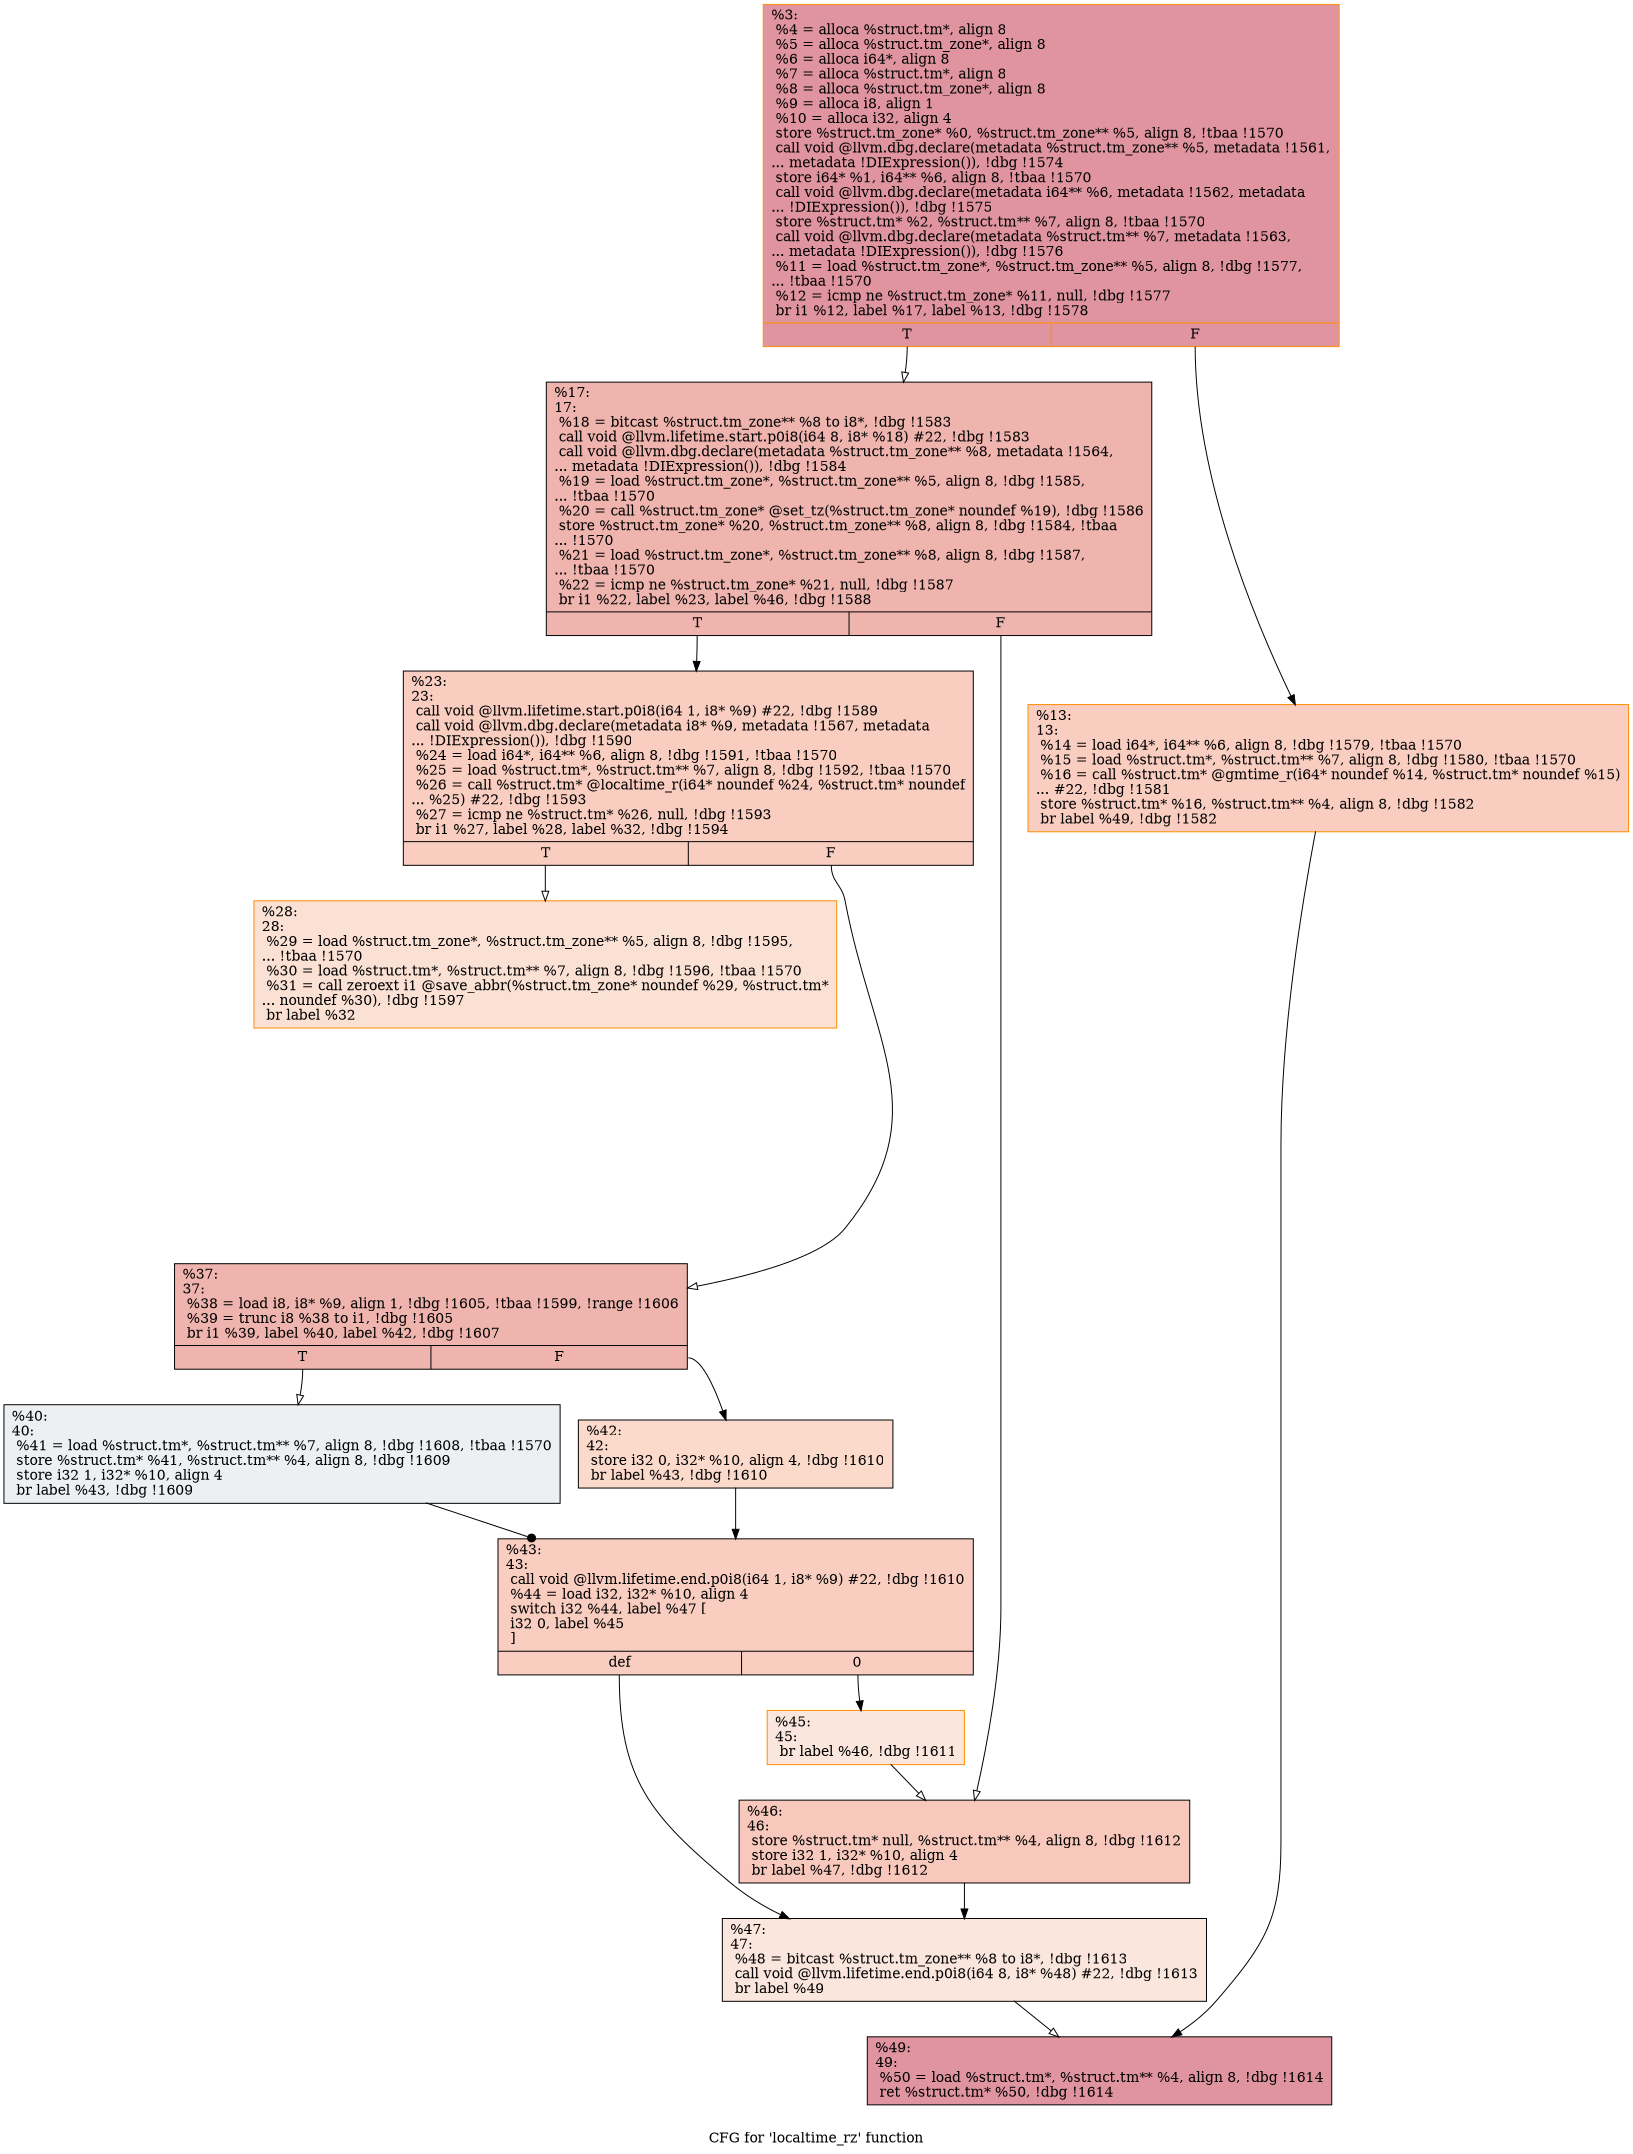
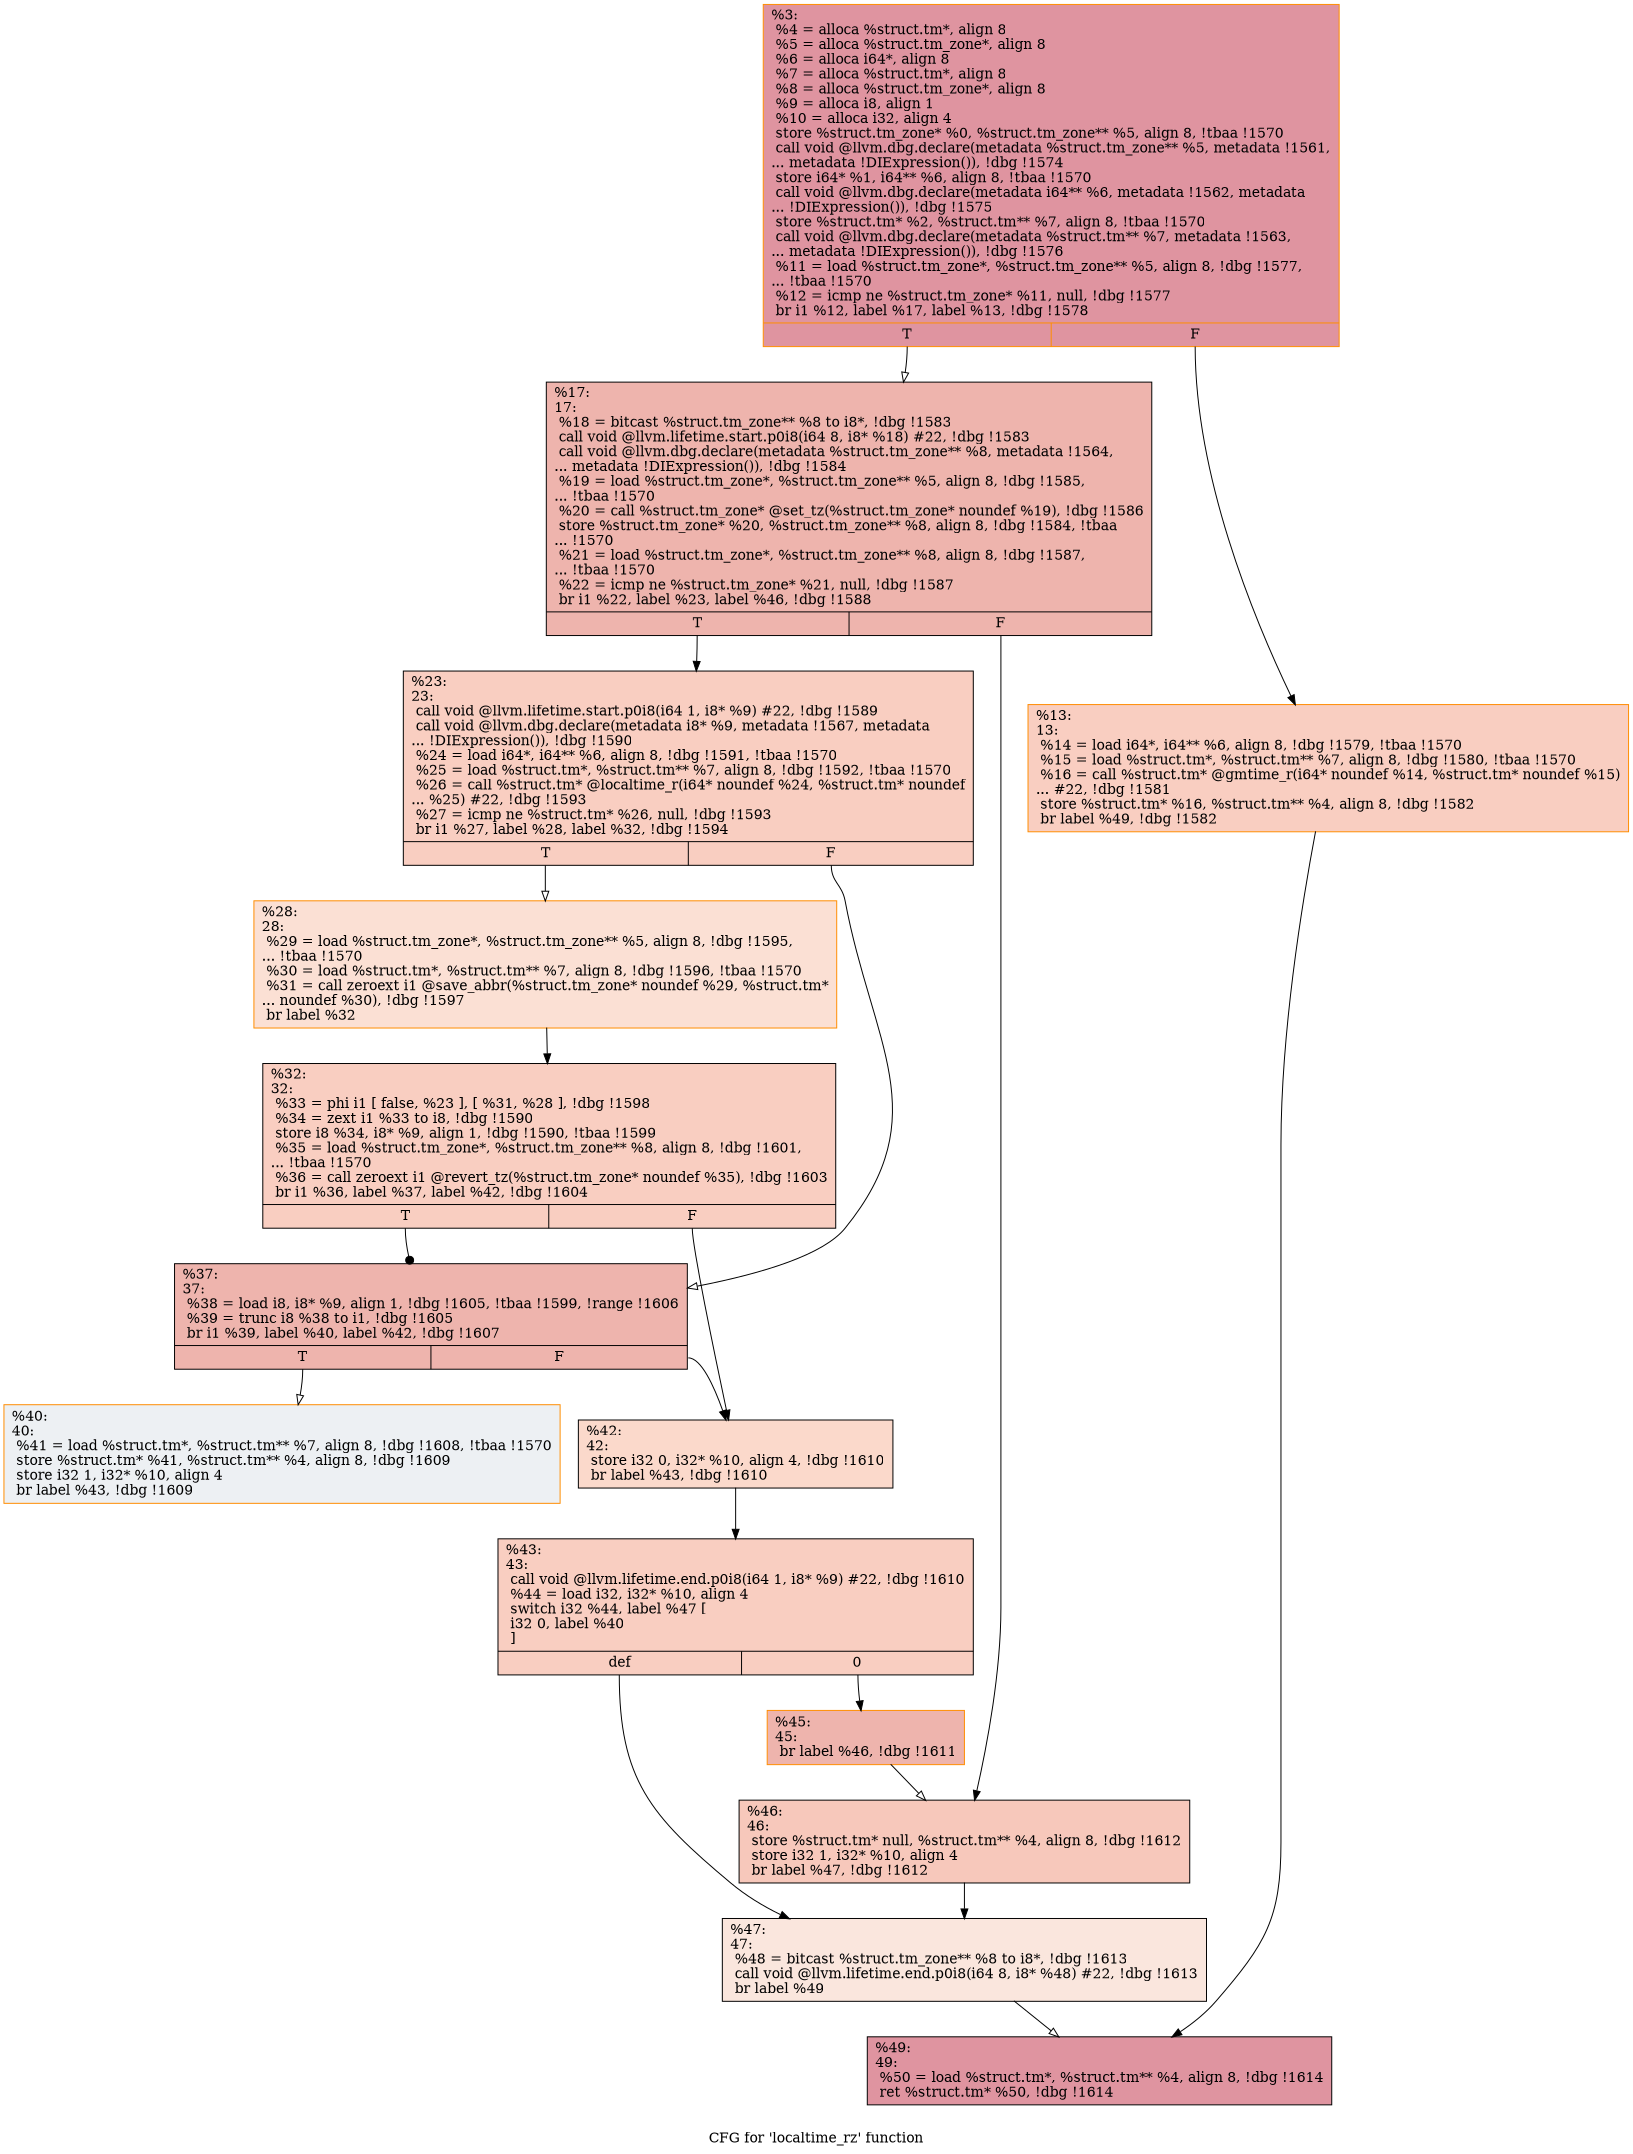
node "%32:": added
edge "%17:" -> "%46:": arrowhead onormal -> normal
node "%40:": color black -> darkorange
edge "%40:" -> "%43:": removed
node "%43:": text "i32 0, label %45" -> "i32 0, label %40"
node "%45:": fillcolor #f3c7b170 -> #d8564670
